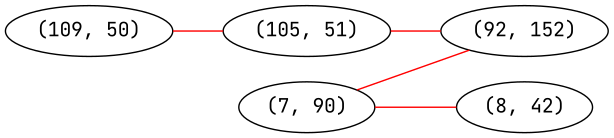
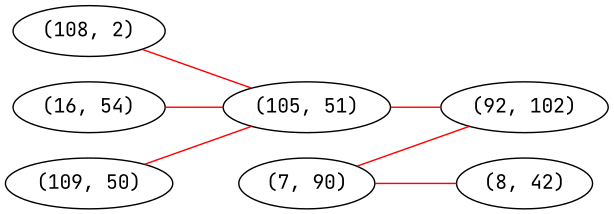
node "(108, 2)": added
node "(92, 152)": label "(92, 152)" -> "(92, 102)"
node "(16, 54)": added
